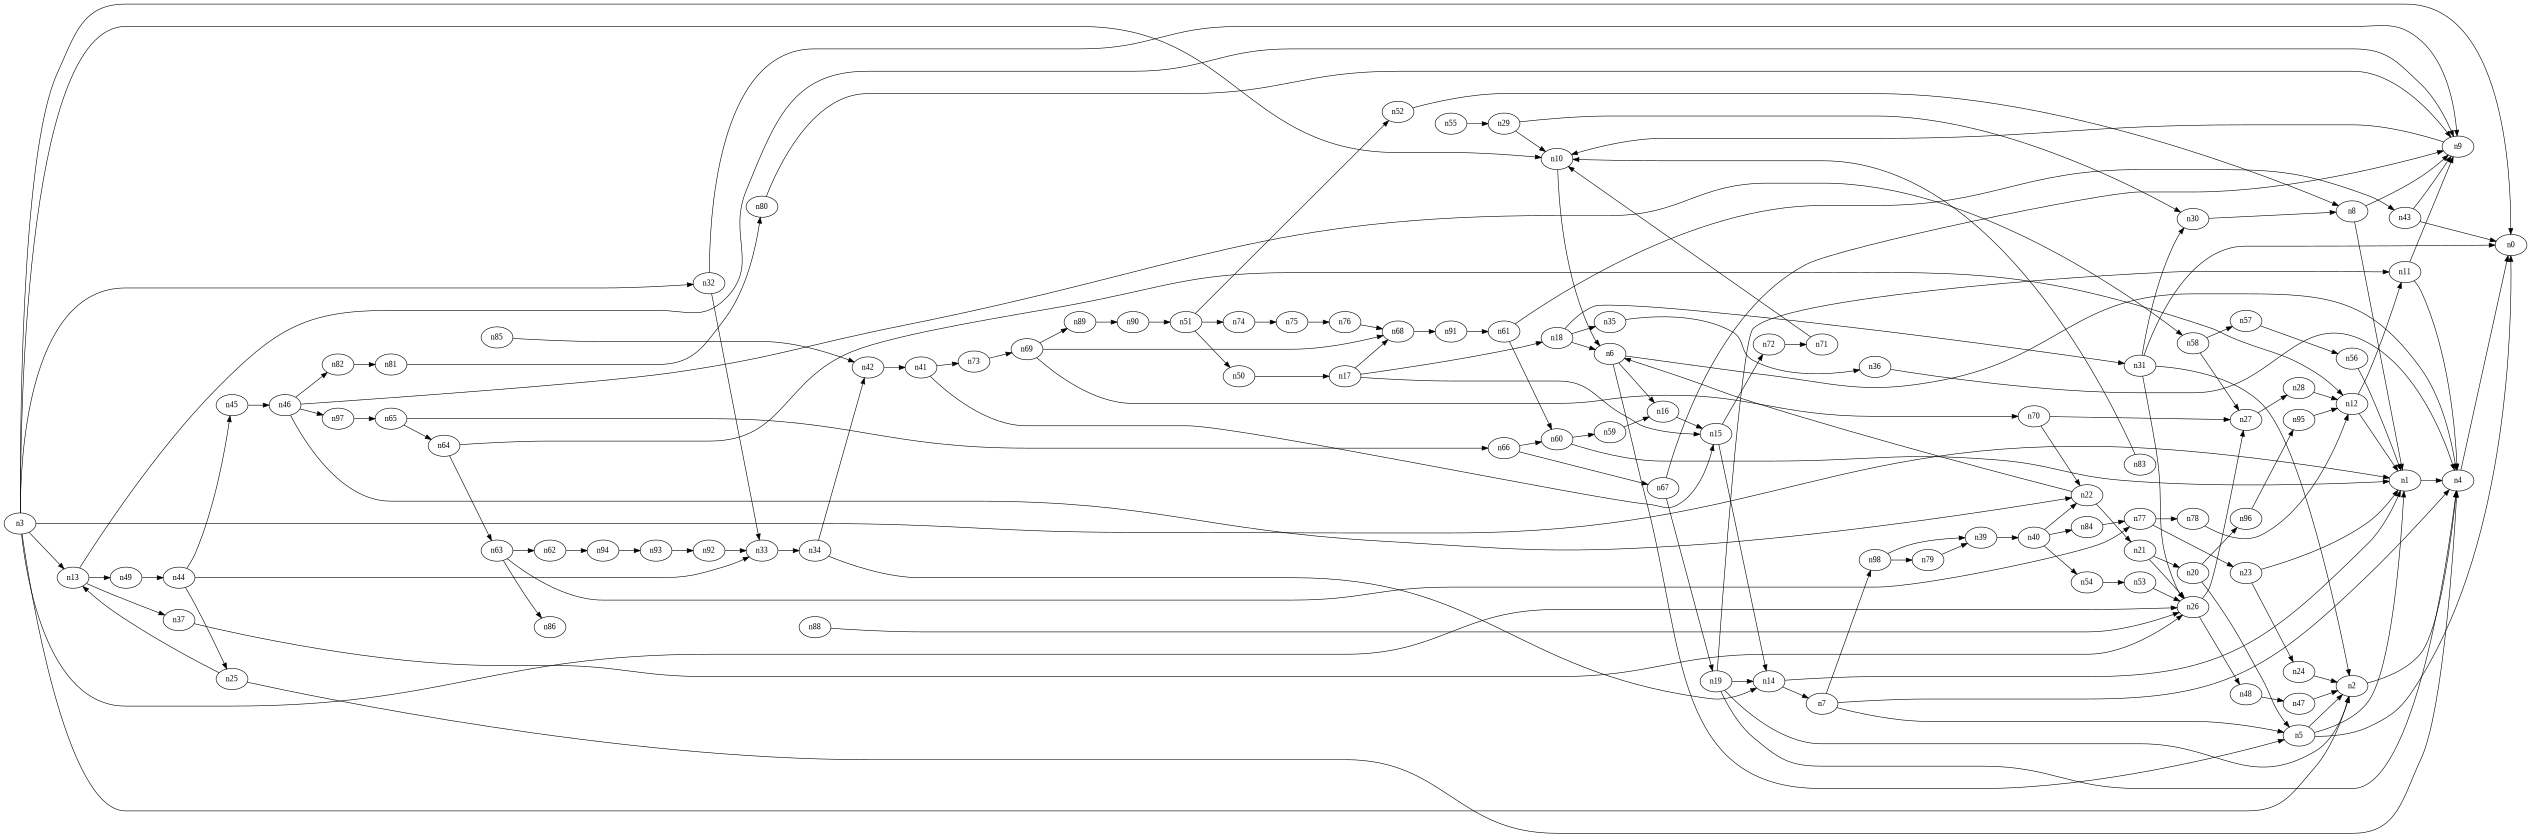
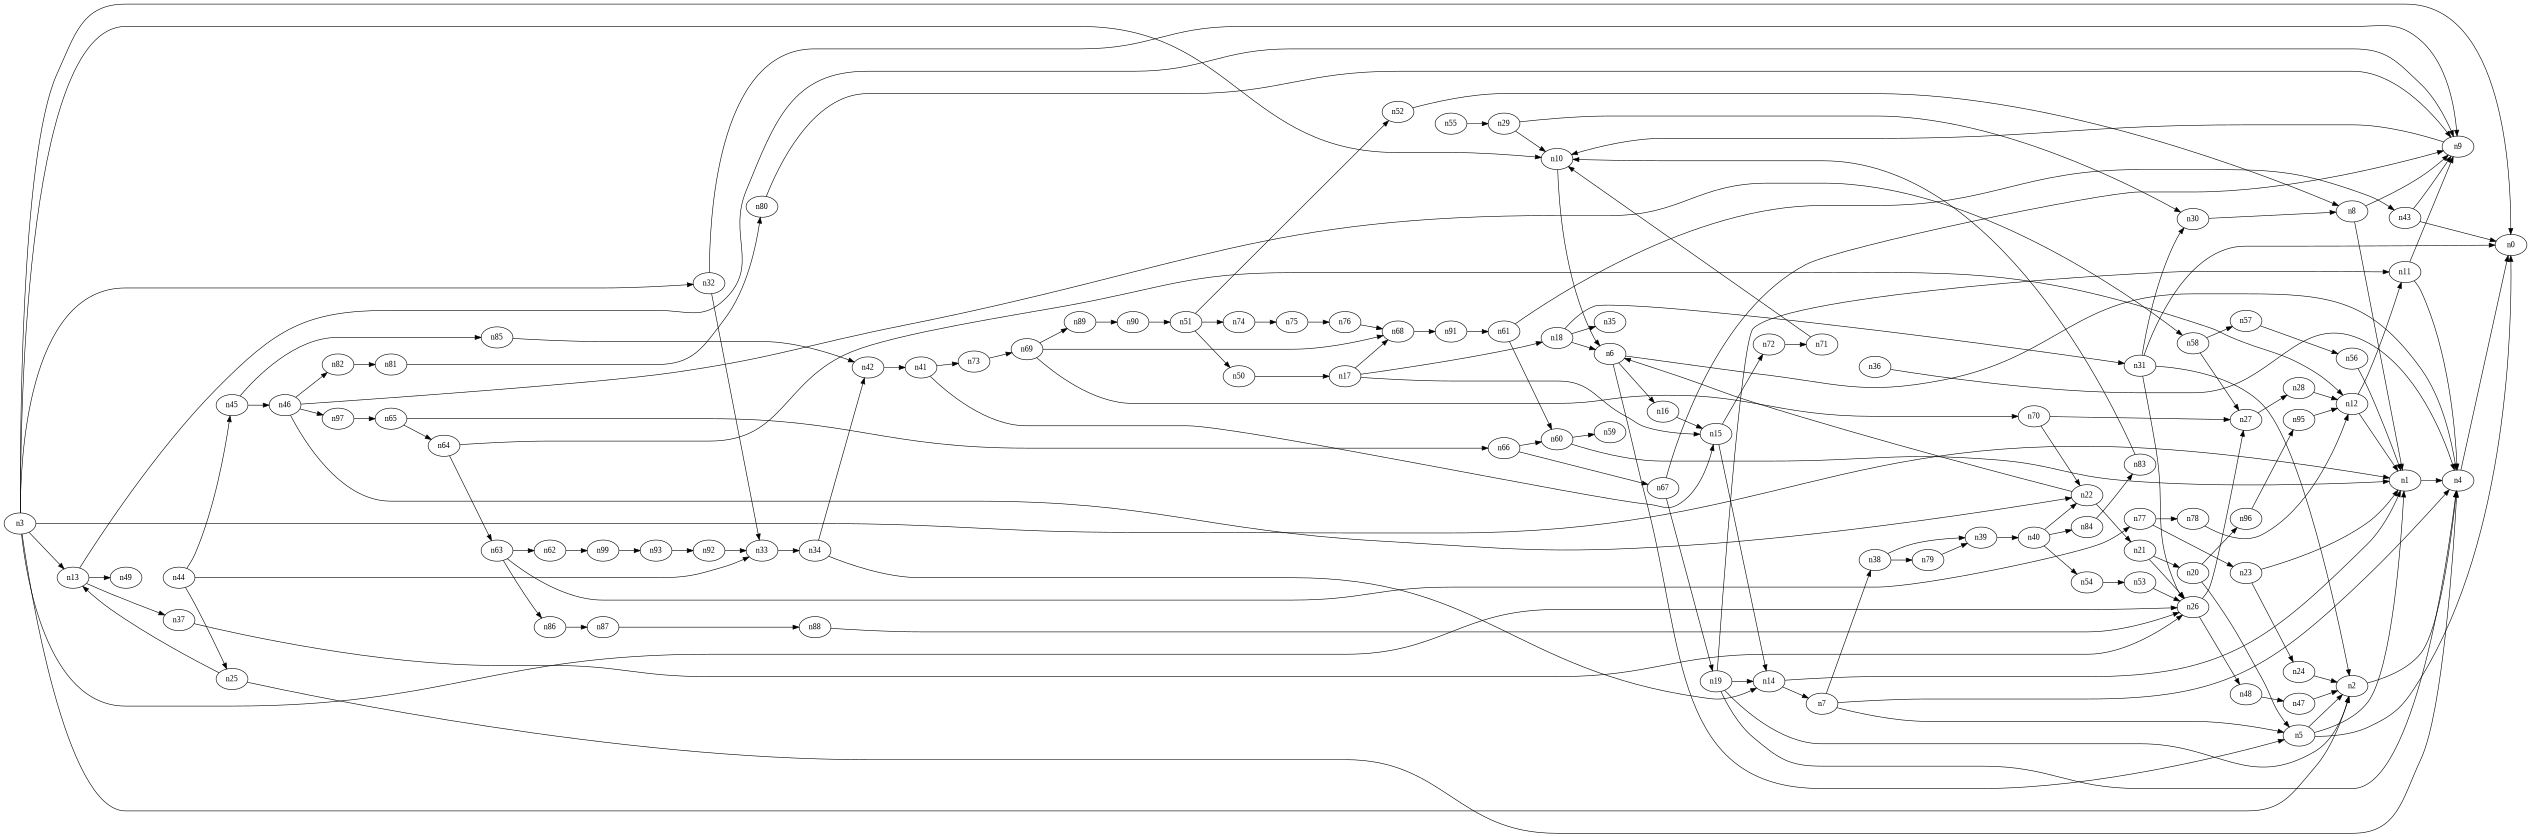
edge "n45" -> "n85": added
edge "n35" -> "n36": removed
edge "n59" -> "n16": removed
edge "n84" -> "n77": now "n84" -> "n83"
node "n94": label "n94" -> "n99"
node "n98": label "n98" -> "n38"
edge "n49" -> "n44": removed
node "n87": added
